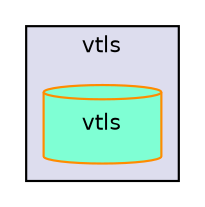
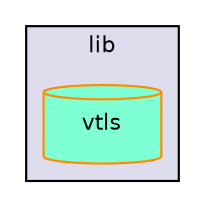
cluster "vtls": label "vtls" -> "lib"
